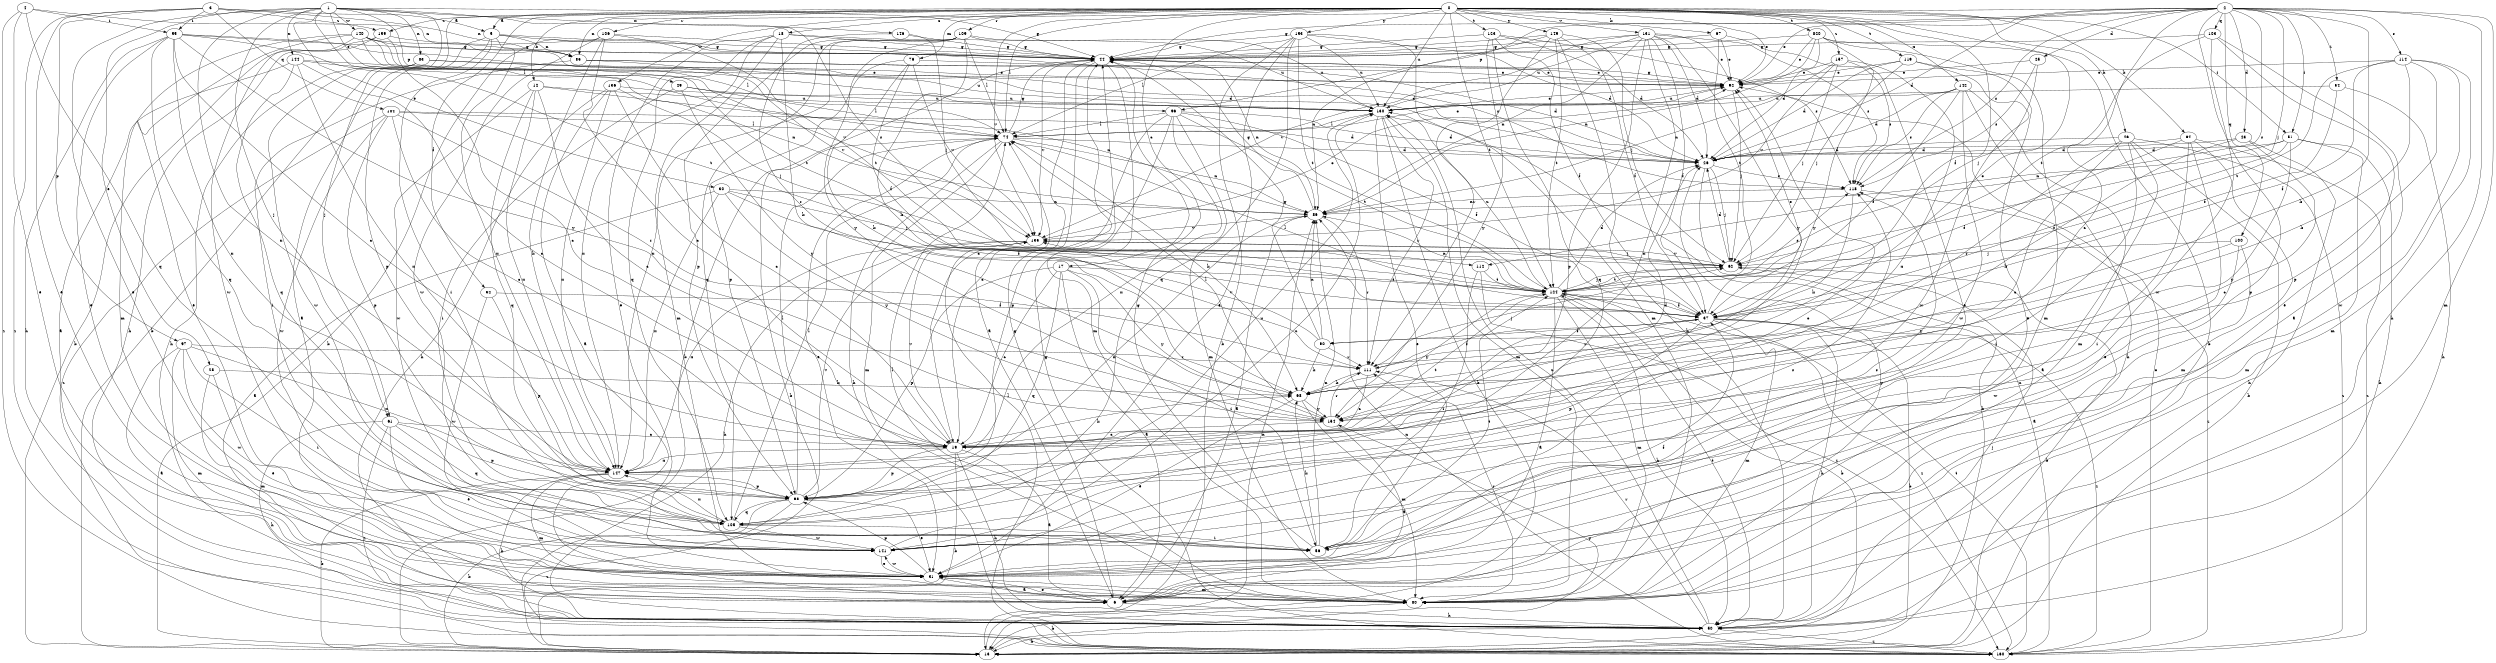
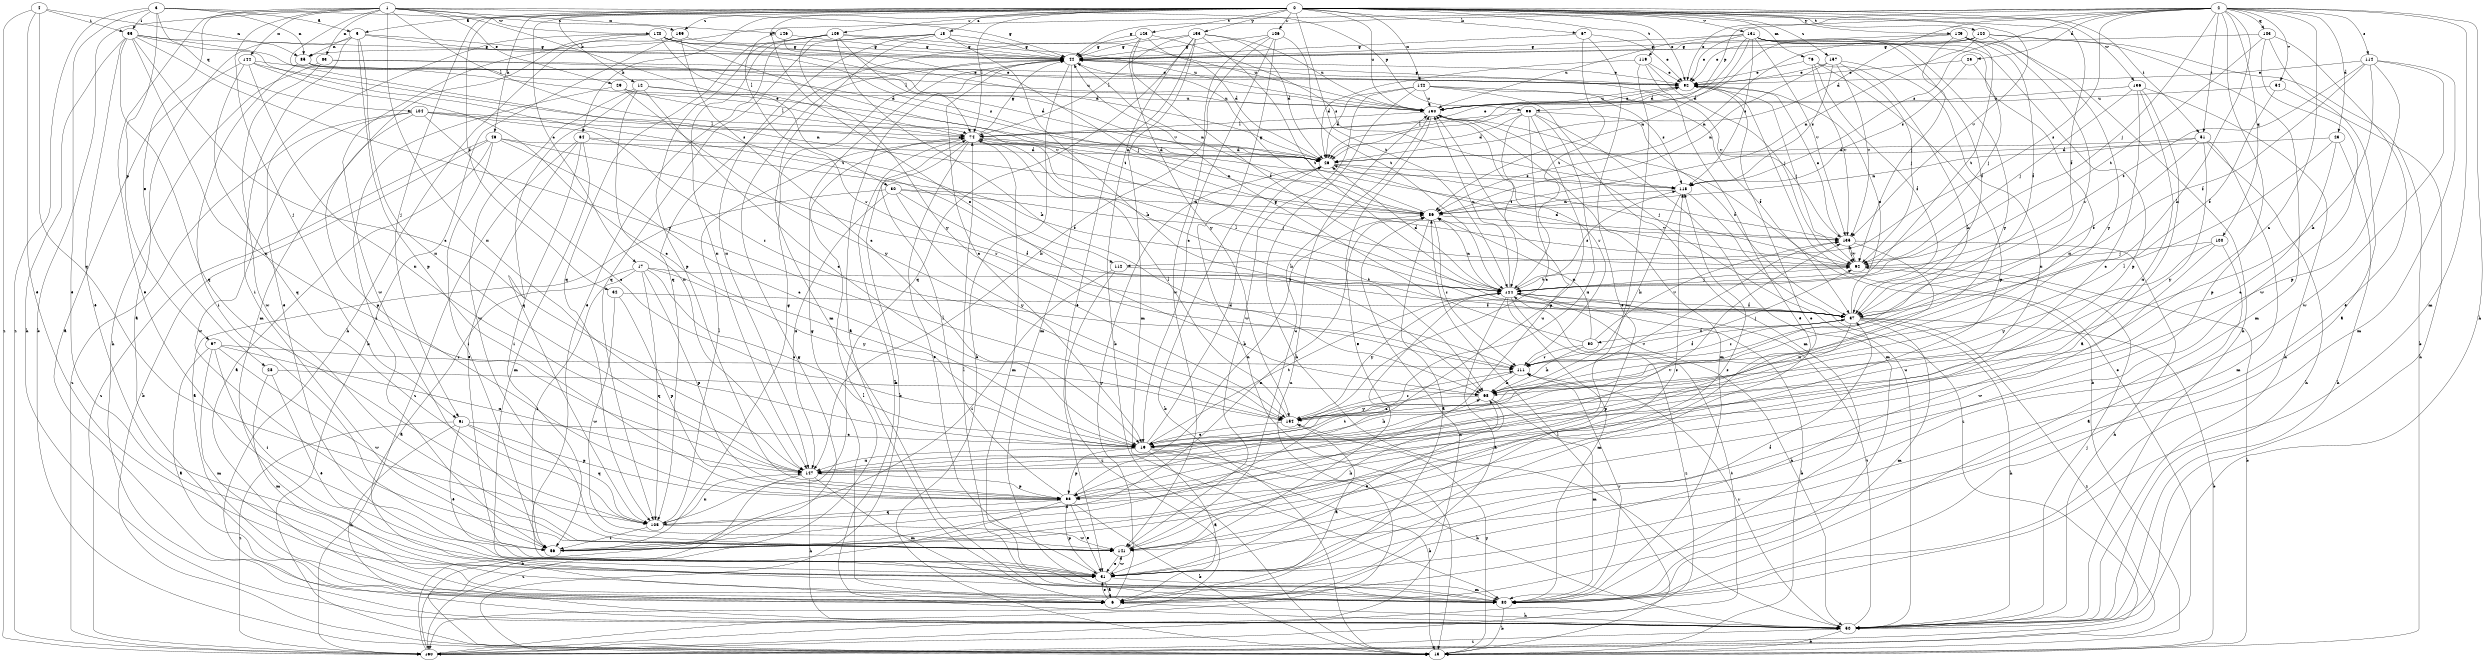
node "820": label "820" -> "120"
edge "2" -> "54": label "i" -> "v"
edge "0" -> "90": now "0" -> "68"
edge "23" -> "68": label "k" -> "l"
edge "13" -> "86": label "n" -> "l"
